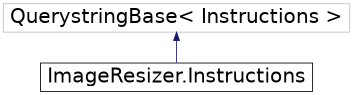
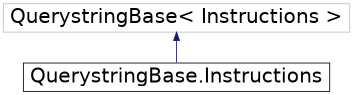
node "ImageResizer.Instructions": label "ImageResizer.Instructions" -> "QuerystringBase.Instructions"
